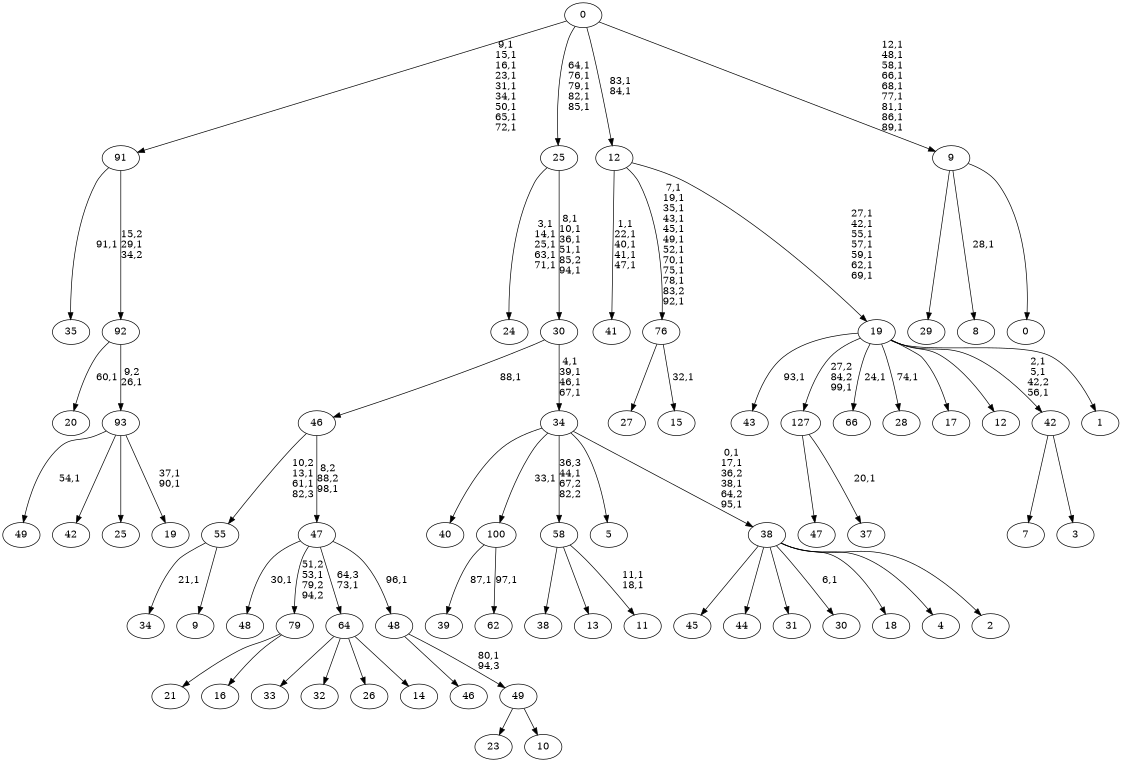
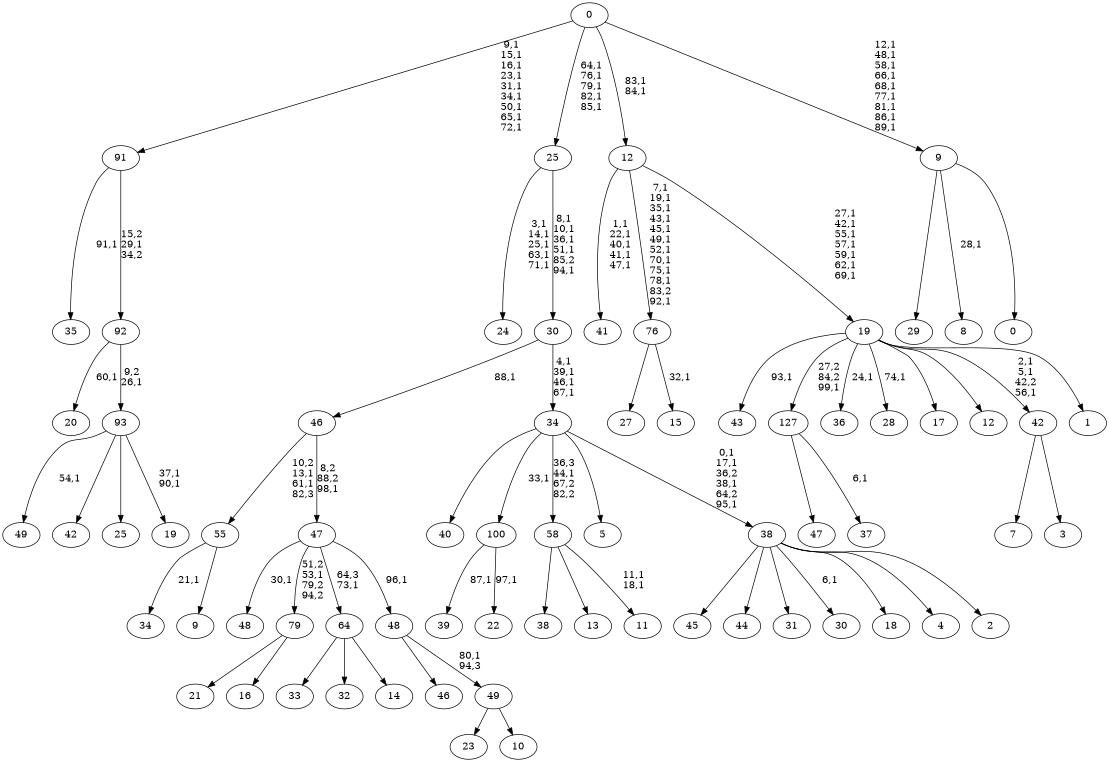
node "66": label "66" -> "36"
edge "127" -> "37": label "20,1" -> "6,1"
node "62": label "62" -> "22"
node "26": removed
